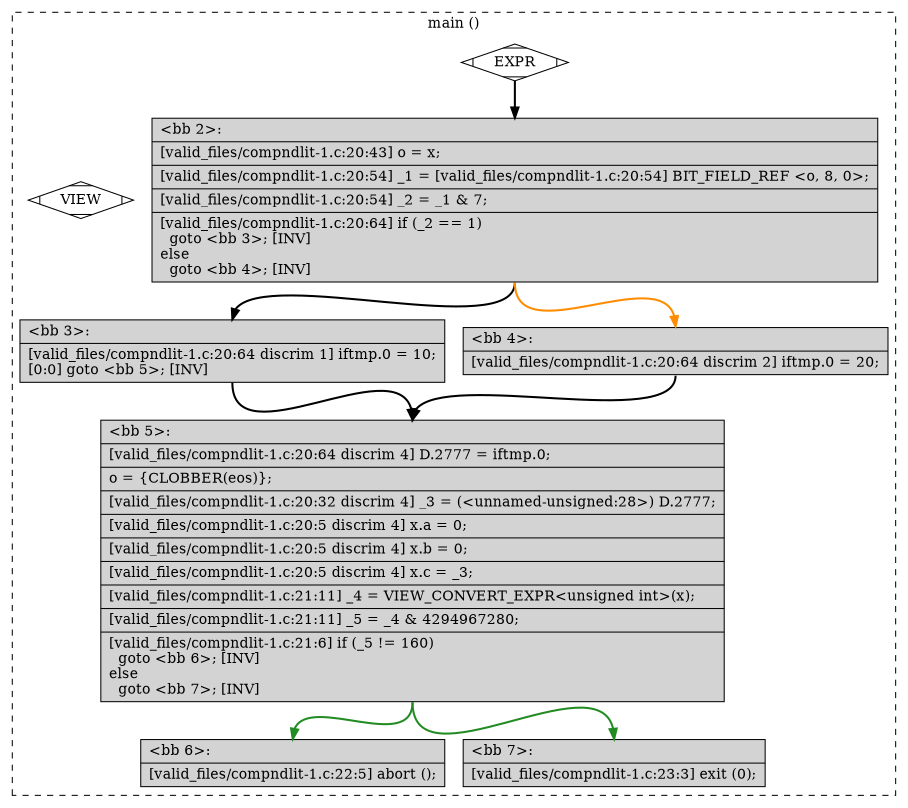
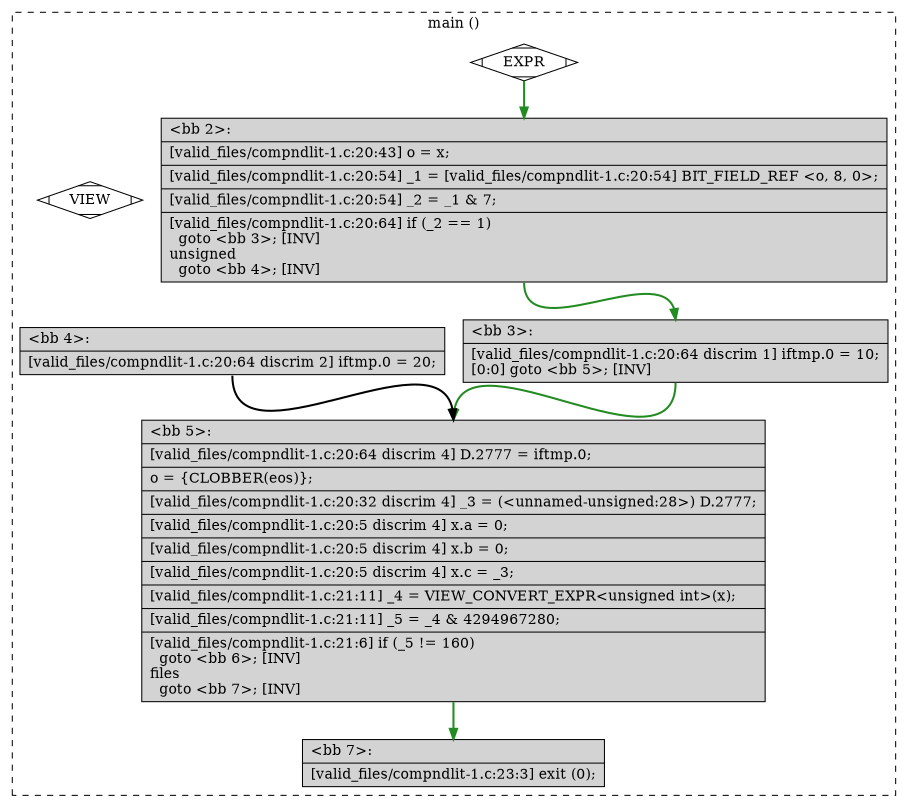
edge "EXPR" -> "<bb 2>:": color black -> forestgreen
node "<bb 2>:": text "else" -> "unsigned"
edge "<bb 2>:" -> "<bb 3>:": color black -> forestgreen
edge "<bb 2>:" -> "<bb 4>:": removed
edge "<bb 3>:" -> "<bb 5>:": color black -> forestgreen
node "<bb 5>:": text "else" -> "files"
node "<bb 6>:": removed
